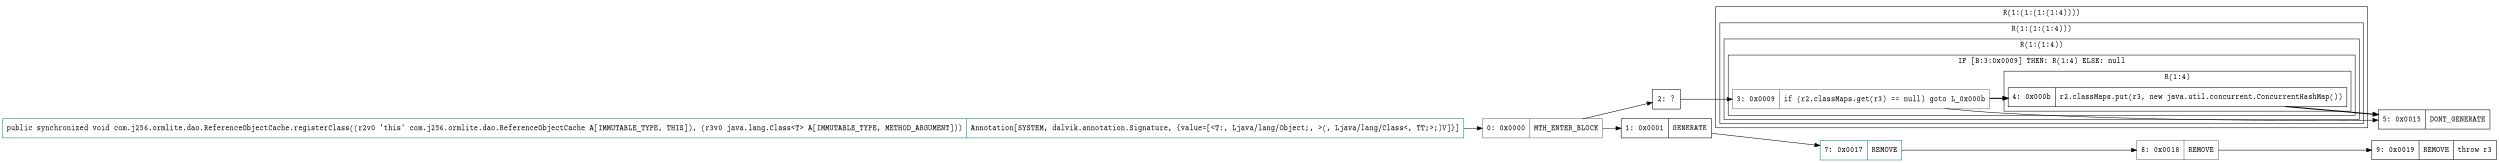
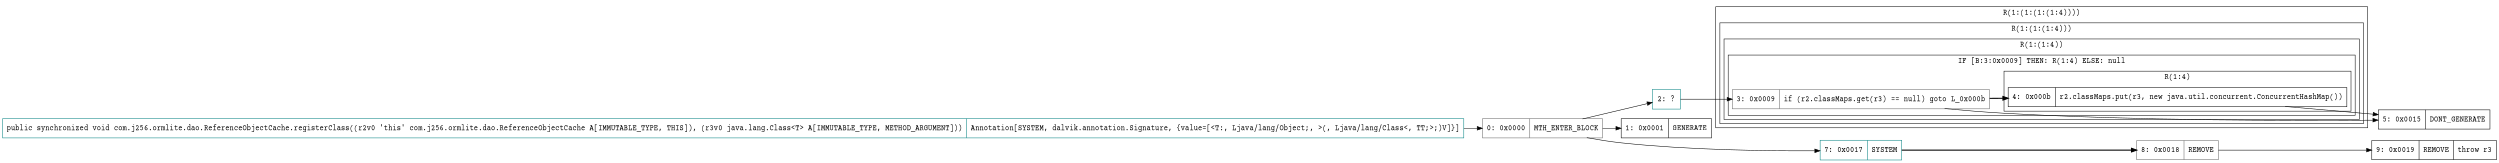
node "2: ?": color black -> teal
edge "4: 0x000b" -> "5: 0x0015": style bold -> solid
edge "1: 0x0001" -> "7: 0x0017": now "0: 0x0000" -> "7: 0x0017"
node "7: 0x0017": text "REMOVE" -> "SYSTEM"
edge "7: 0x0017" -> "8: 0x0018": style solid -> bold
